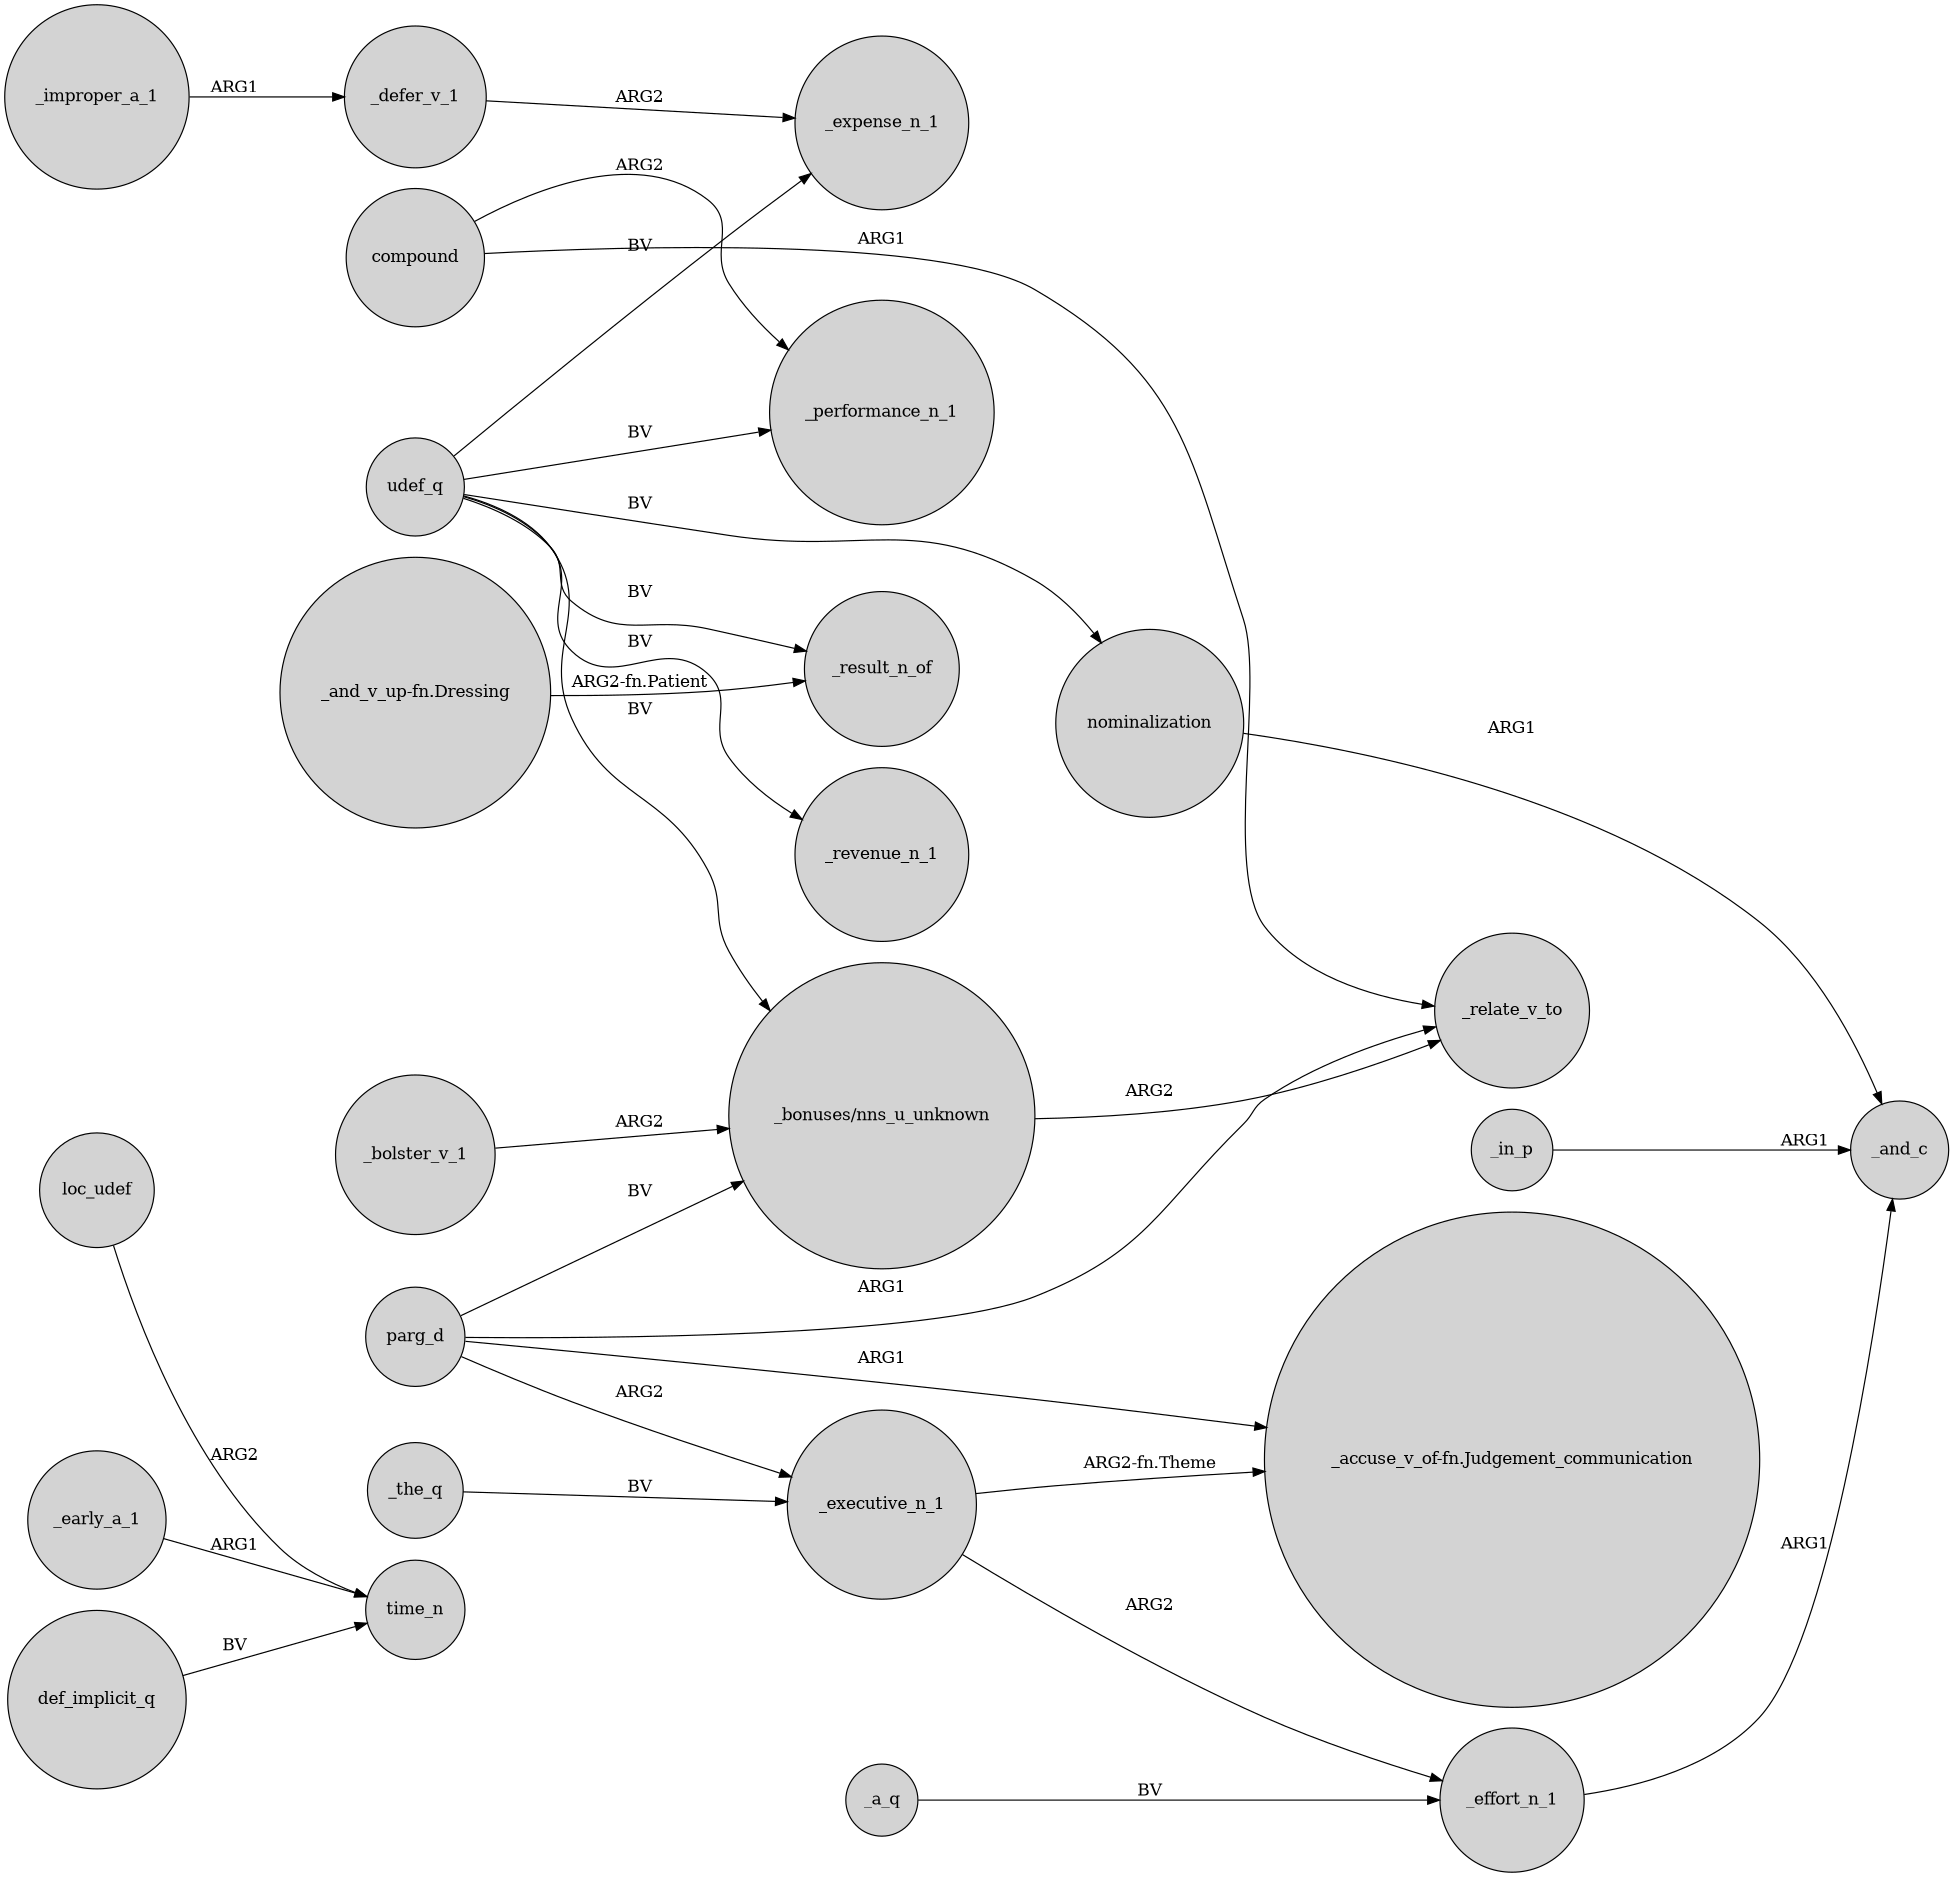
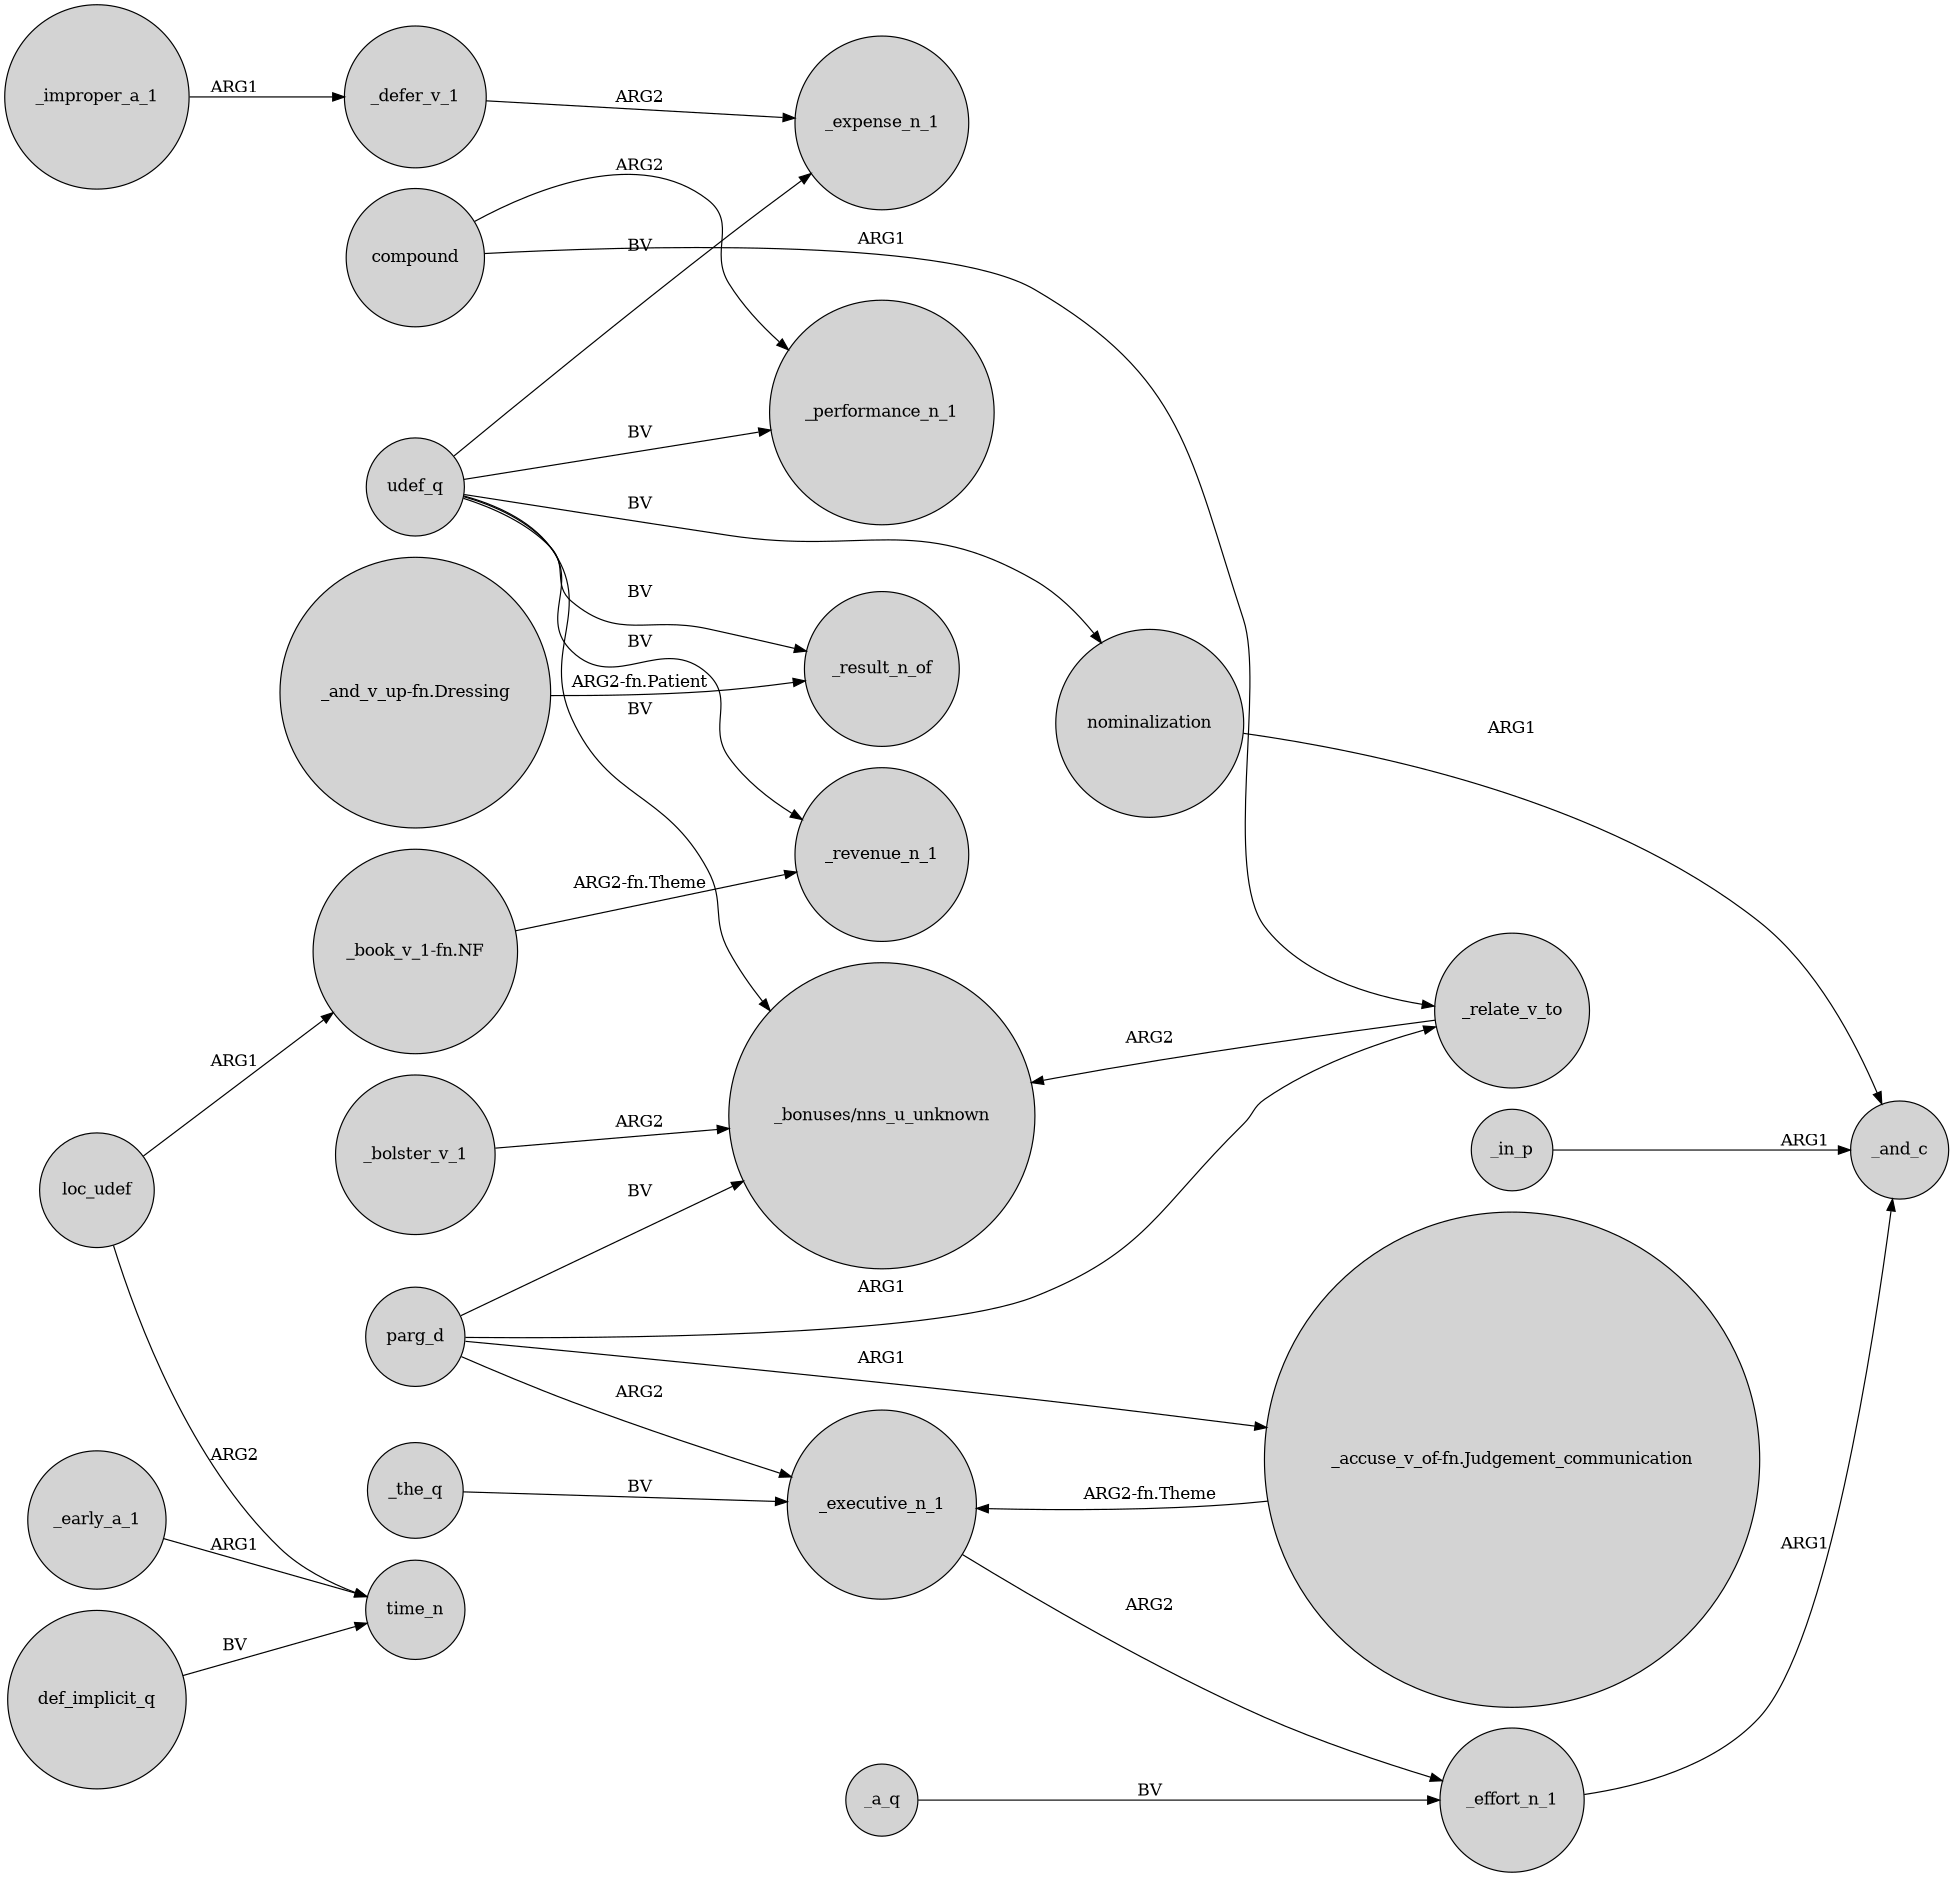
node "_book_v_1-fn.NF": added
edge "_bonuses/nns_u_unknown" -> "_relate_v_to": reversed
edge "_executive_n_1" -> "_accuse_v_of-fn.Judgement_communication": reversed
